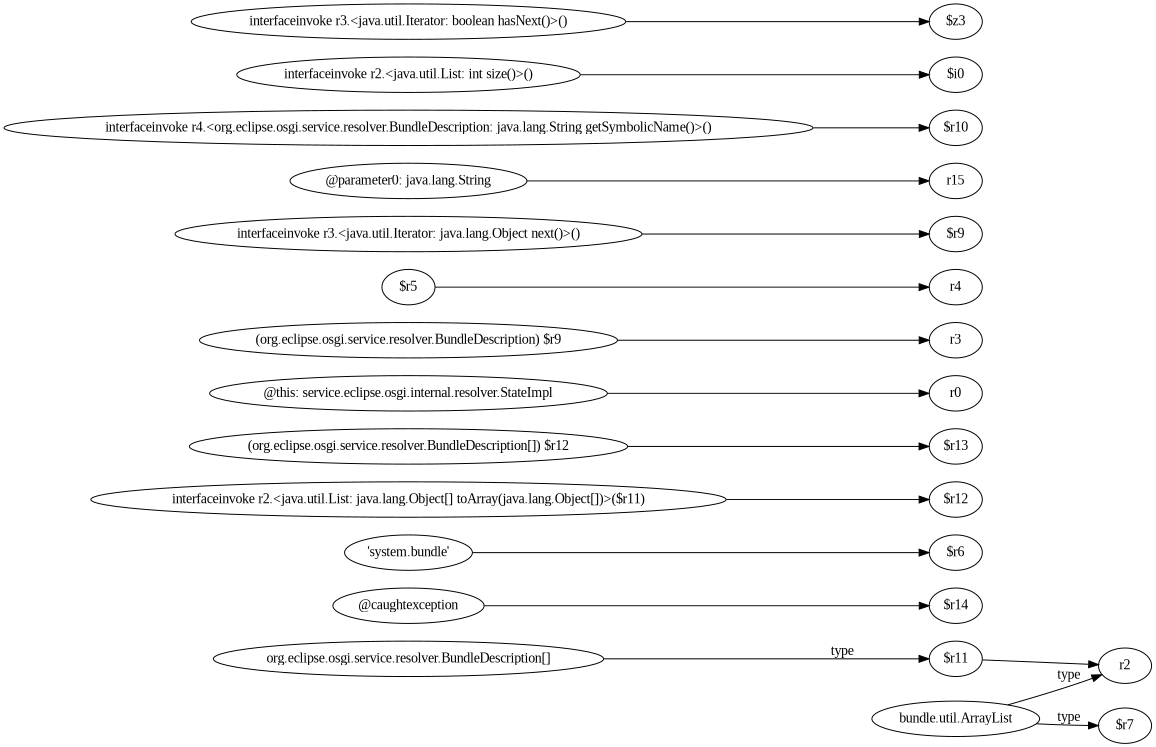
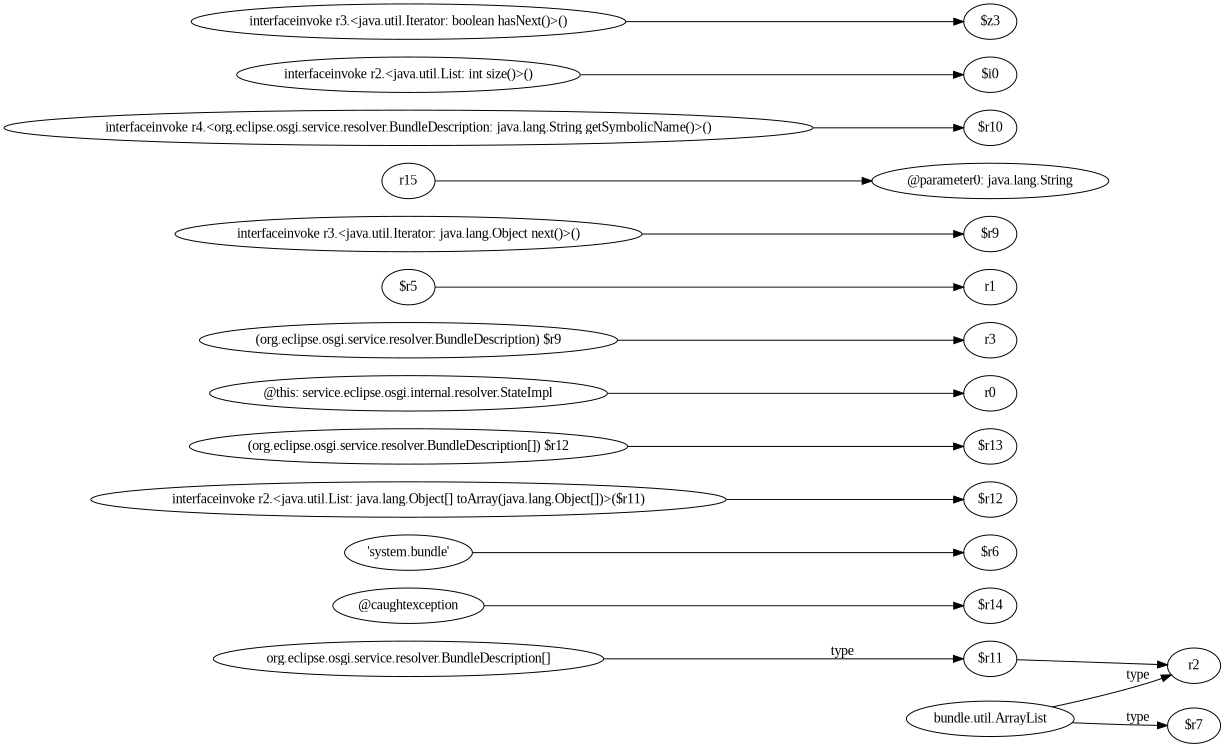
edge "@parameter0: java.lang.String" -> "r15": reversed
node "r4": label "r4" -> "r1"
